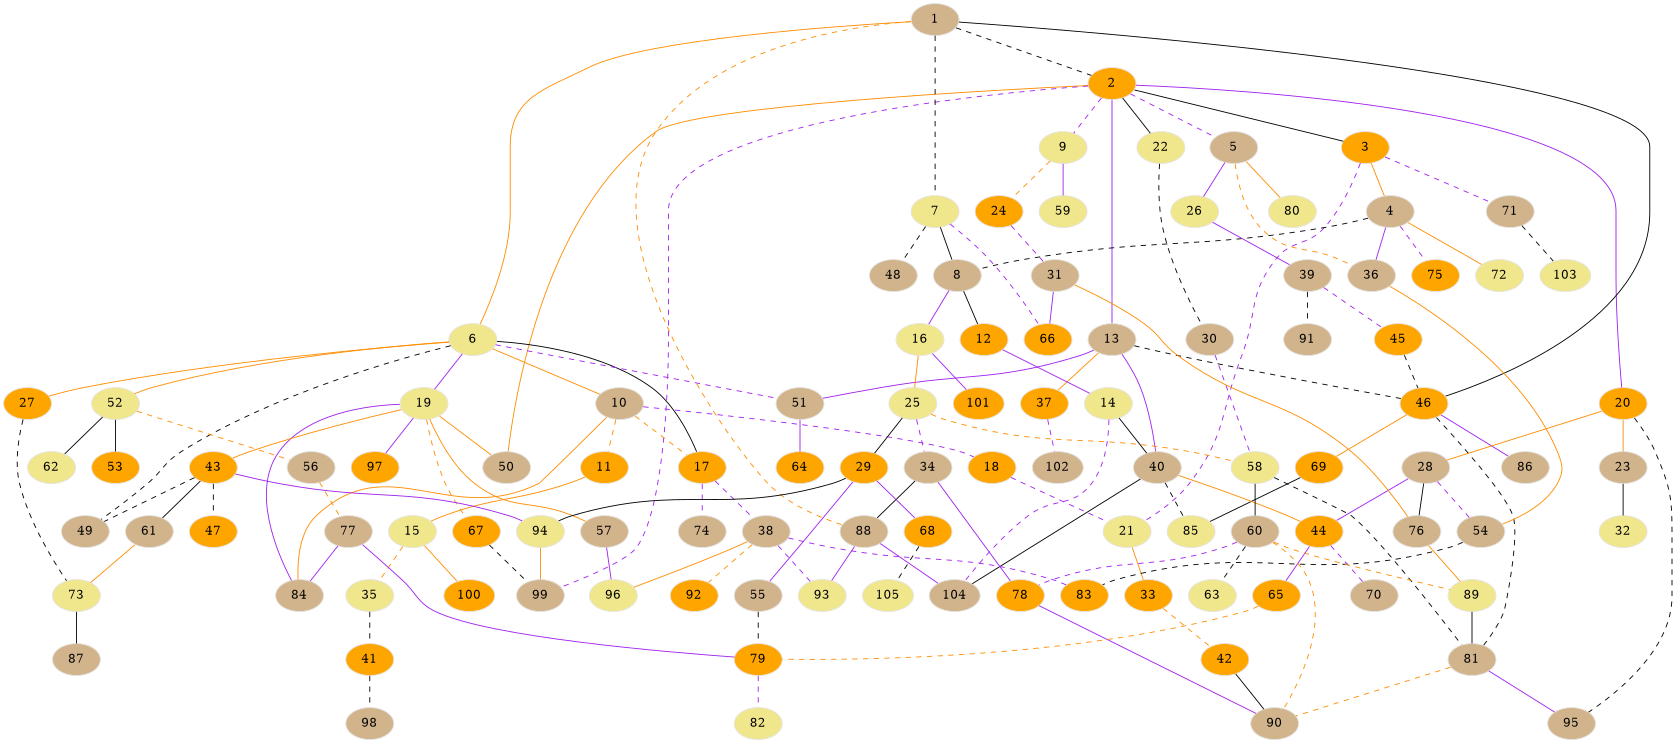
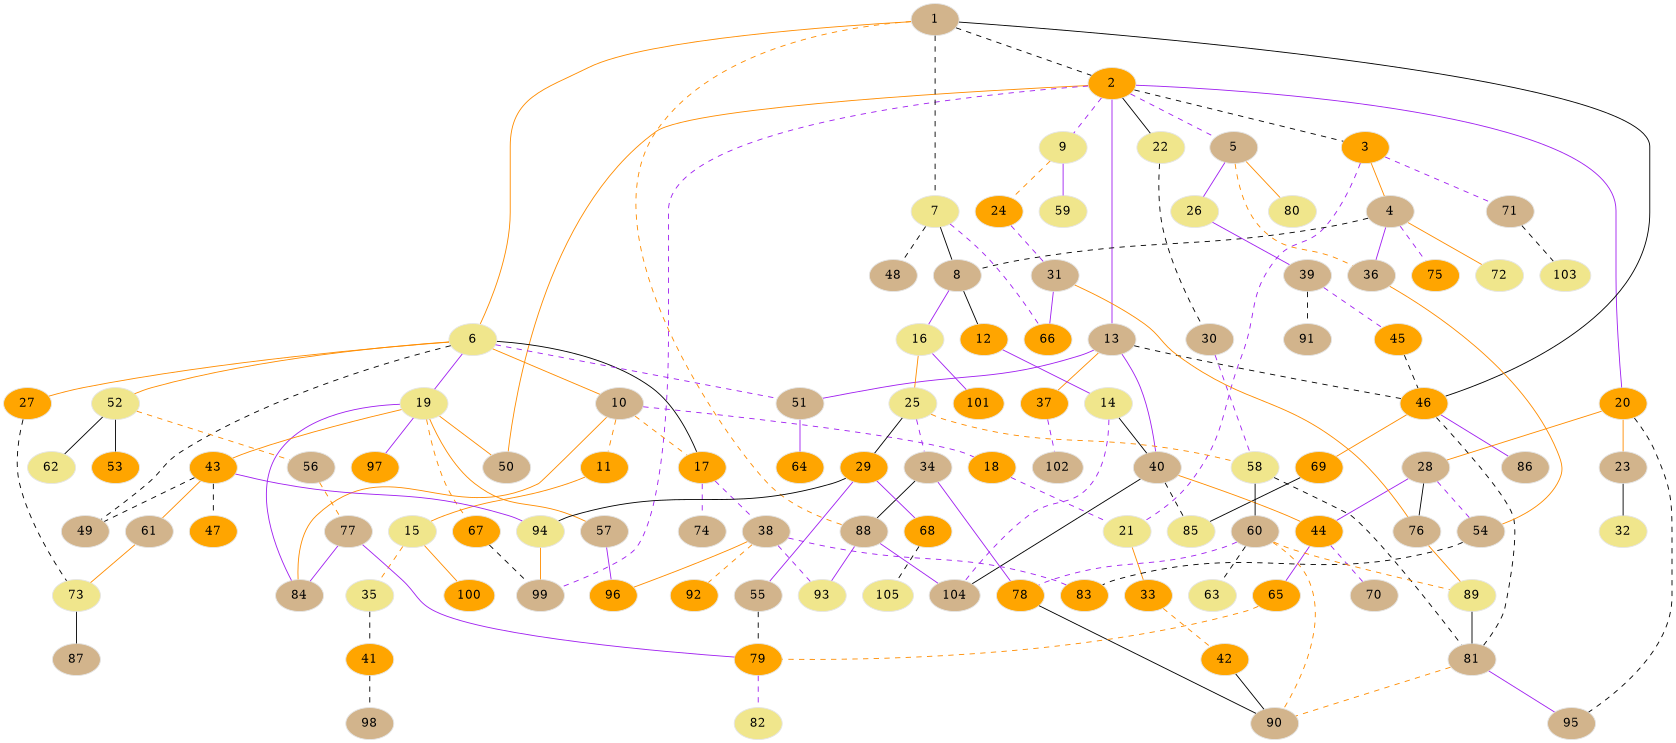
edge "2" -- "3": style solid -> dashed
edge "43" -- "61": color black -> darkorange
node "96": fillcolor khaki -> orange
edge "78" -- "90": color purple -> black
